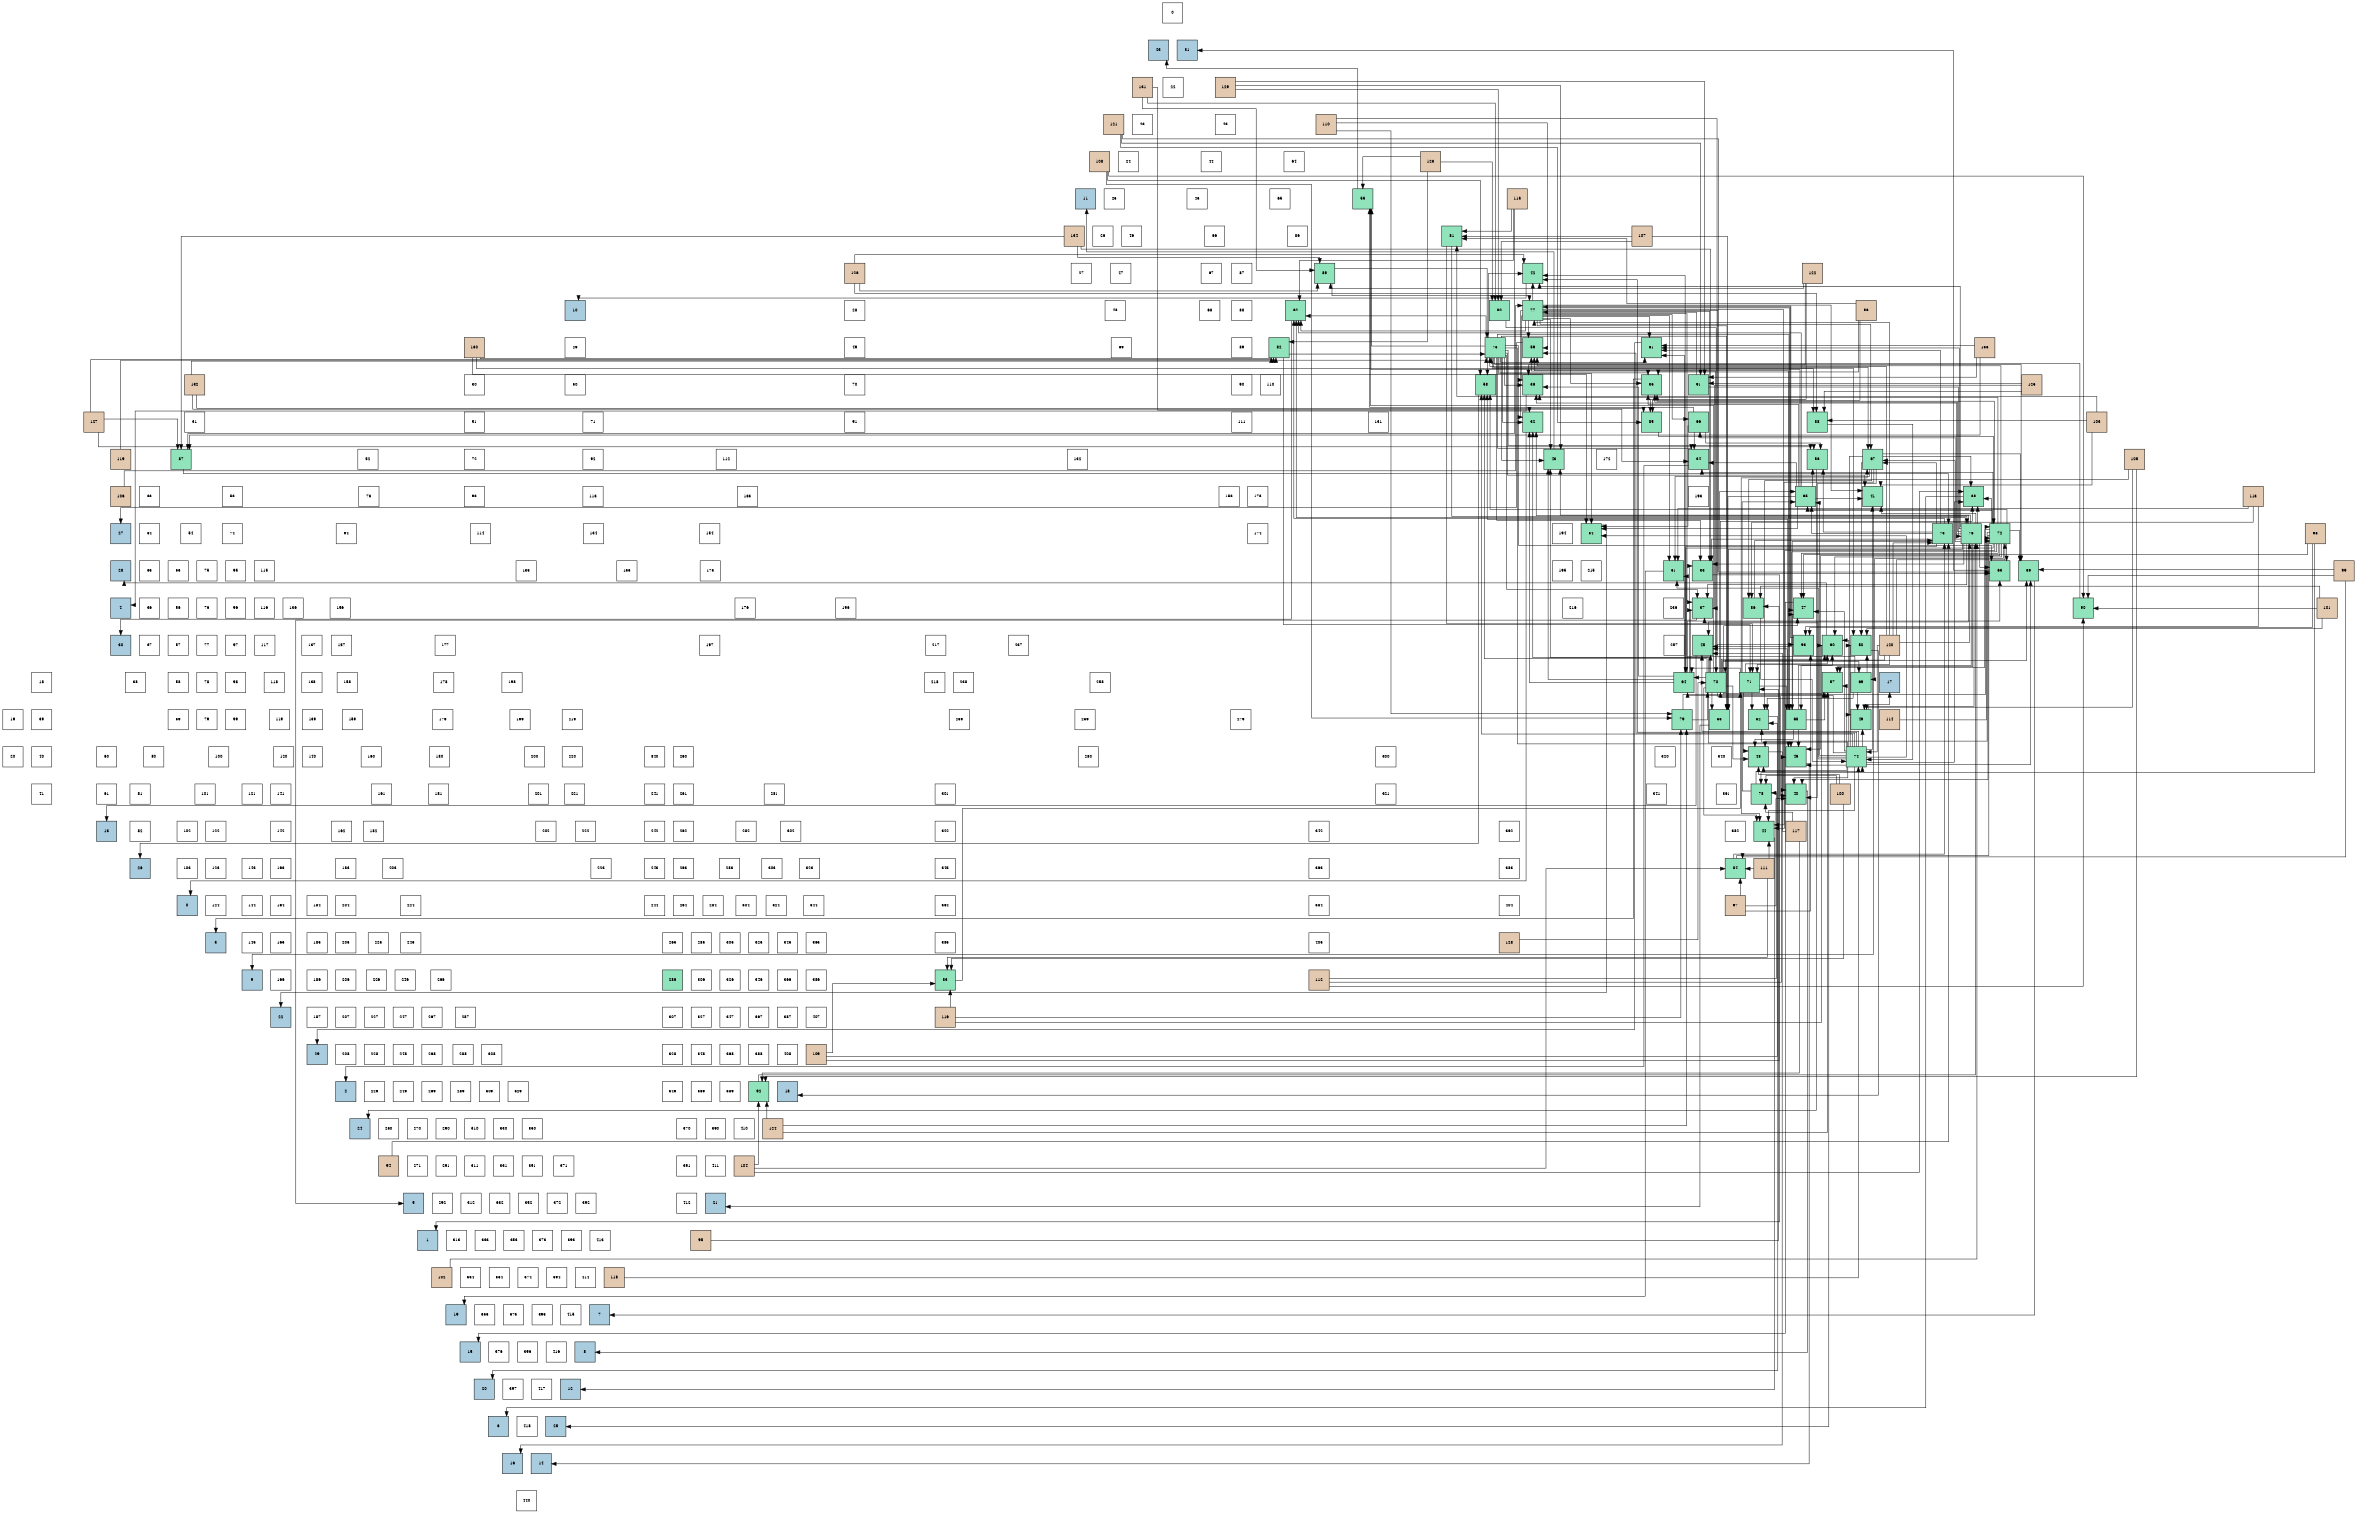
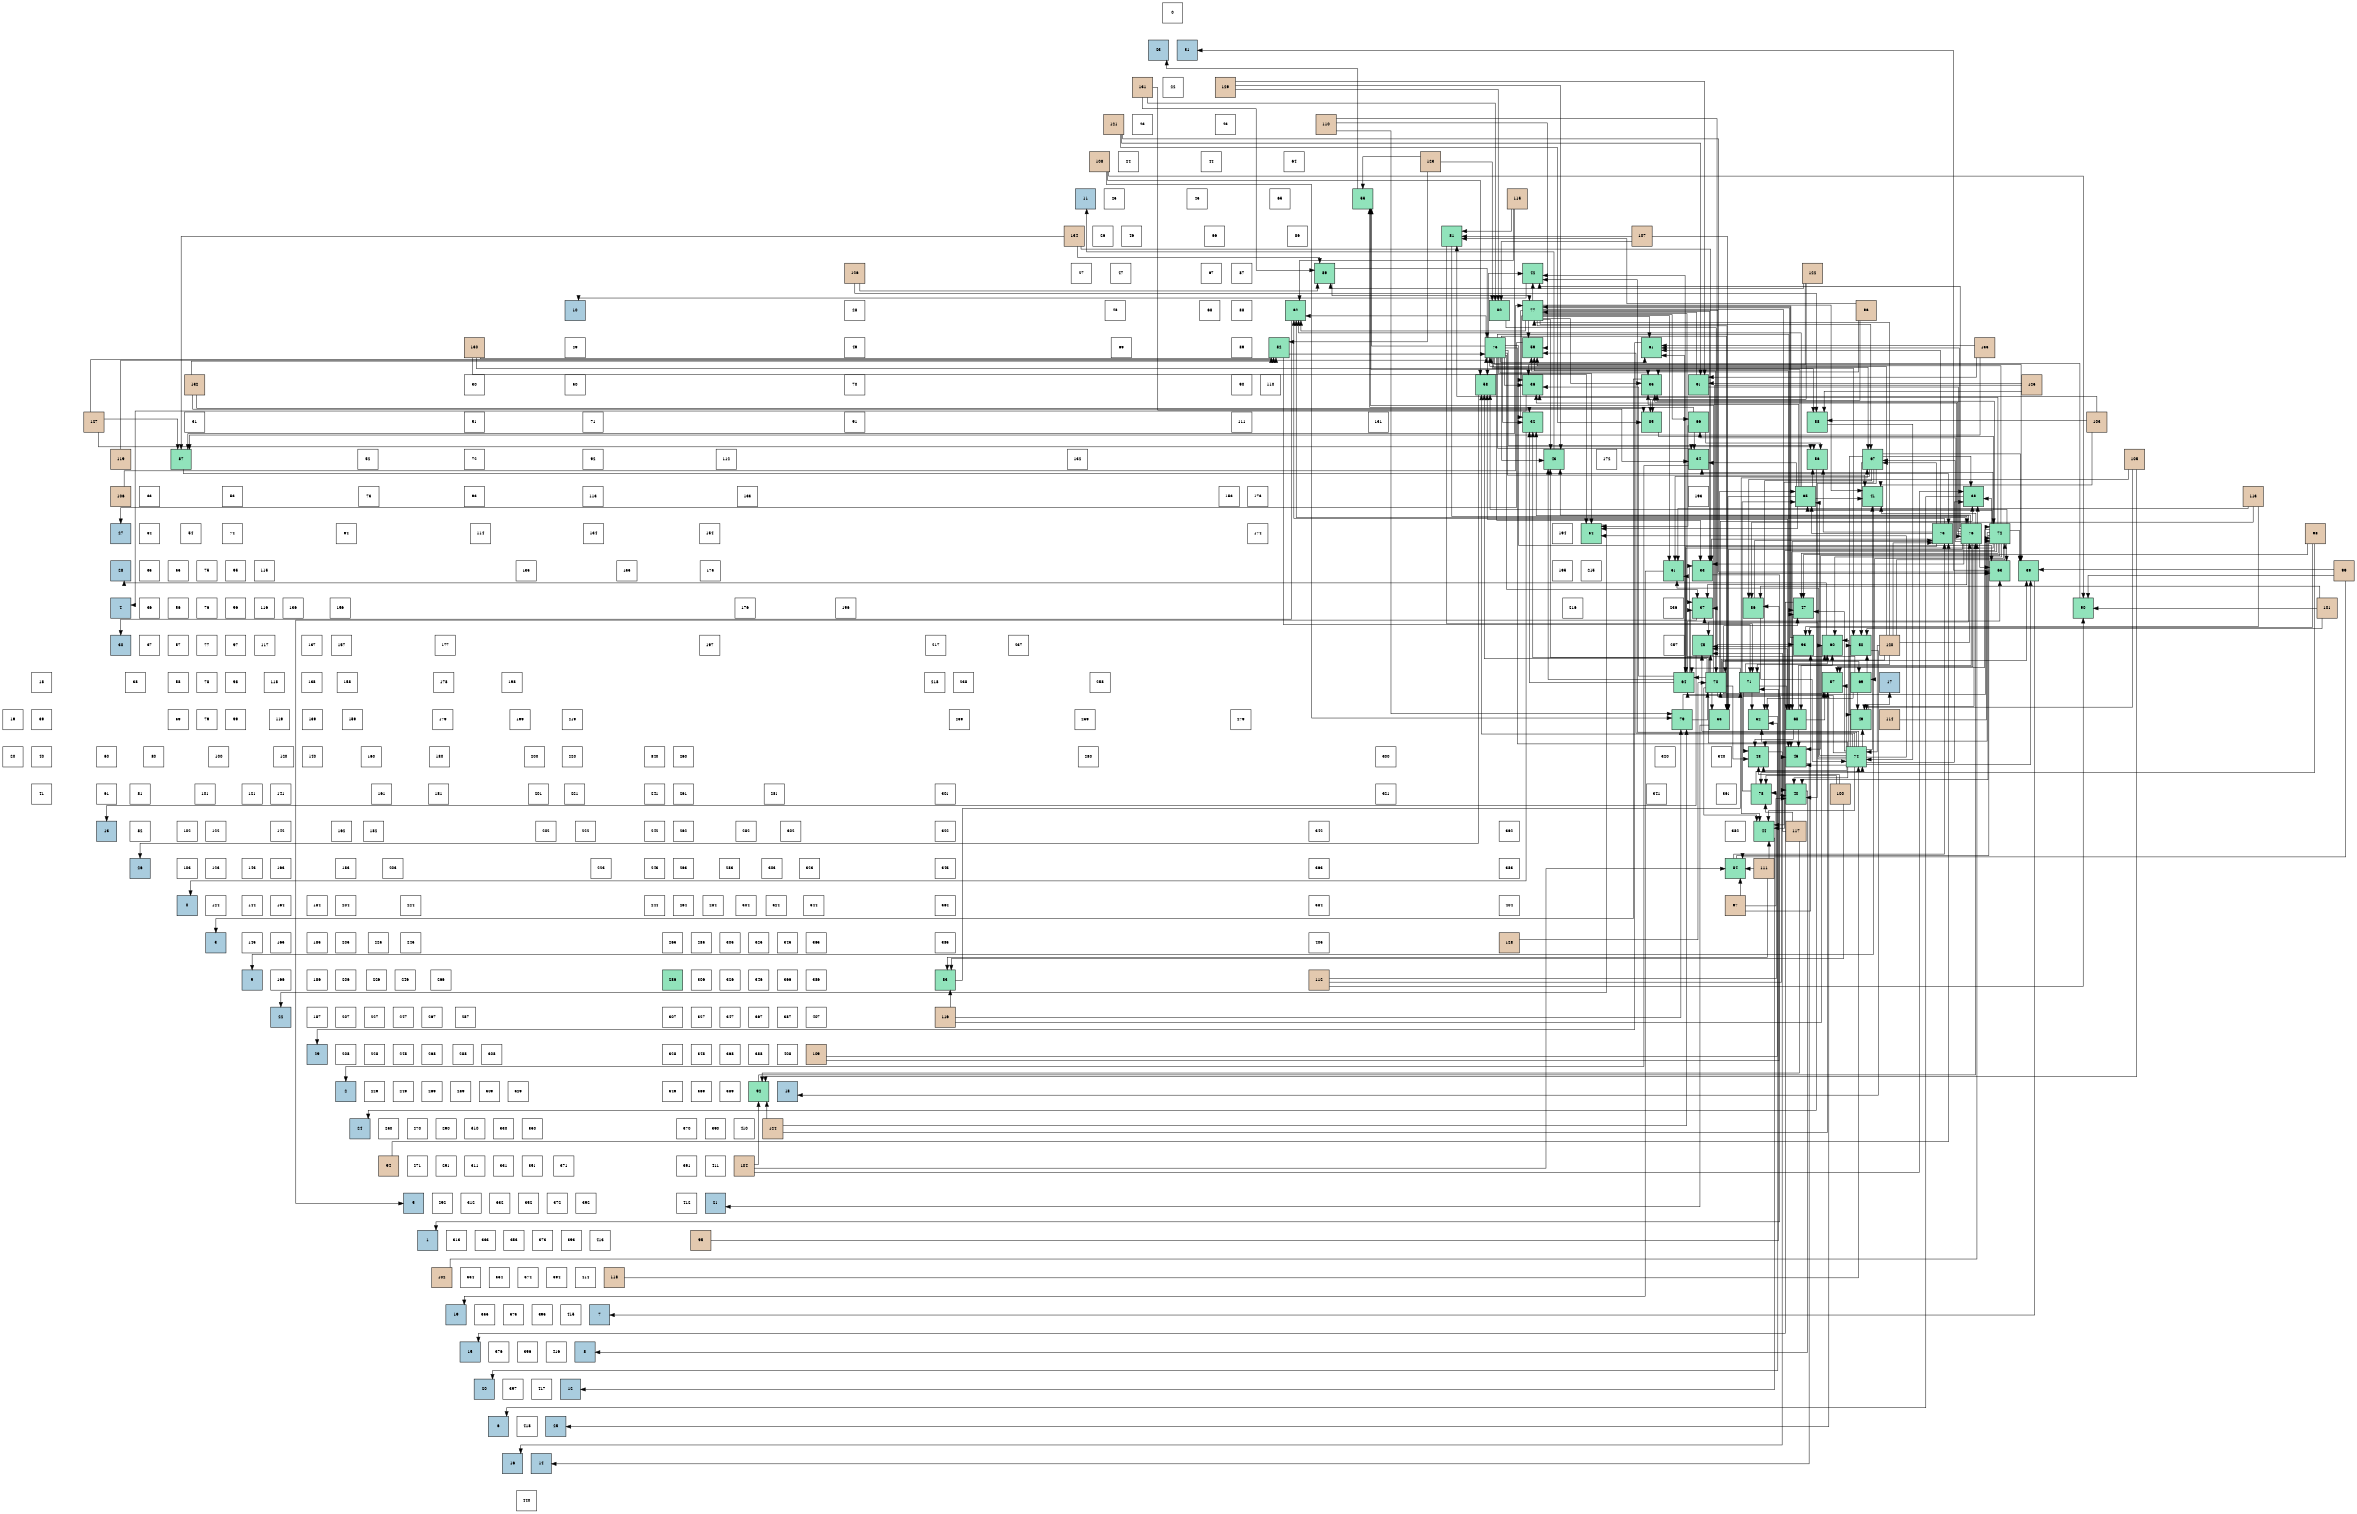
edge "126" -> "42": removed
edge "109" -> "83": removed
